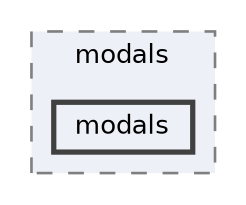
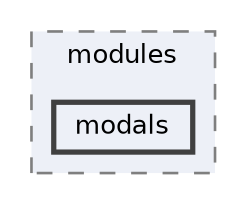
cluster "modals": label "modals" -> "modules"
